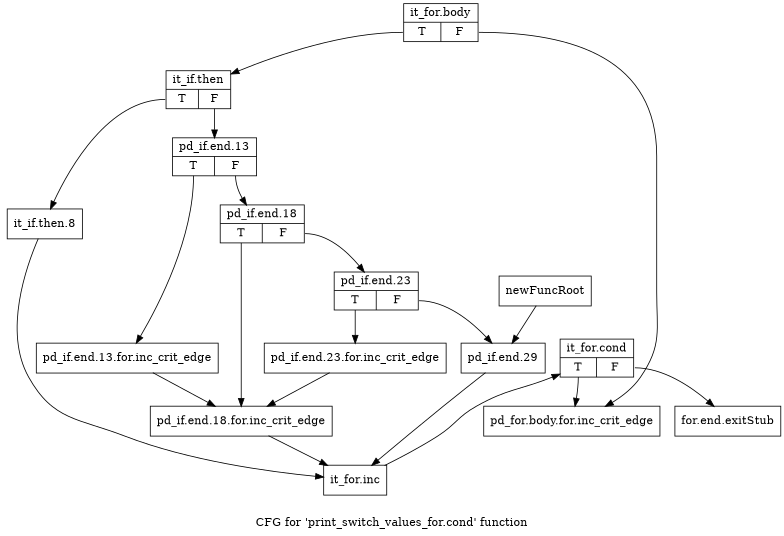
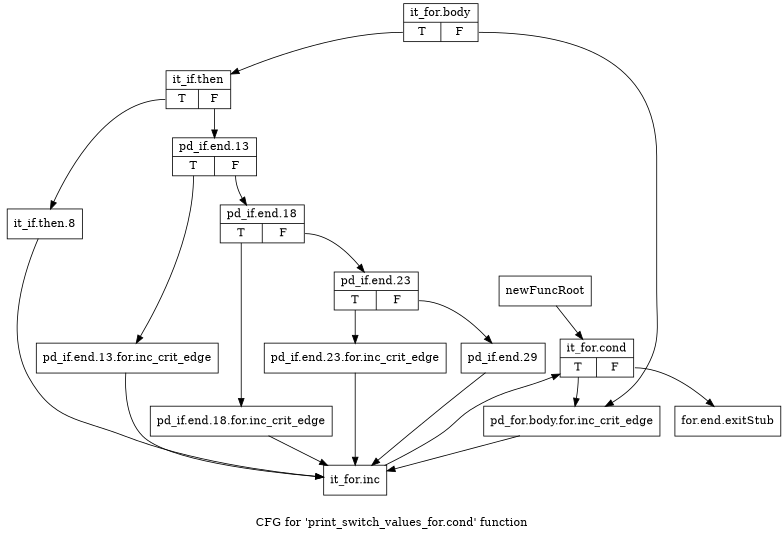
edge "newFuncRoot" -> "pd_if.end.29": now "newFuncRoot" -> "it_for.cond"
edge "pd_if.end.13.for.inc_crit_edge" -> "pd_if.end.18.for.inc_crit_edge": now "pd_if.end.13.for.inc_crit_edge" -> "it_for.inc"
edge "pd_if.end.23.for.inc_crit_edge" -> "pd_if.end.18.for.inc_crit_edge": now "pd_if.end.23.for.inc_crit_edge" -> "it_for.inc"
edge "pd_for.body.for.inc_crit_edge" -> "it_for.inc": added
